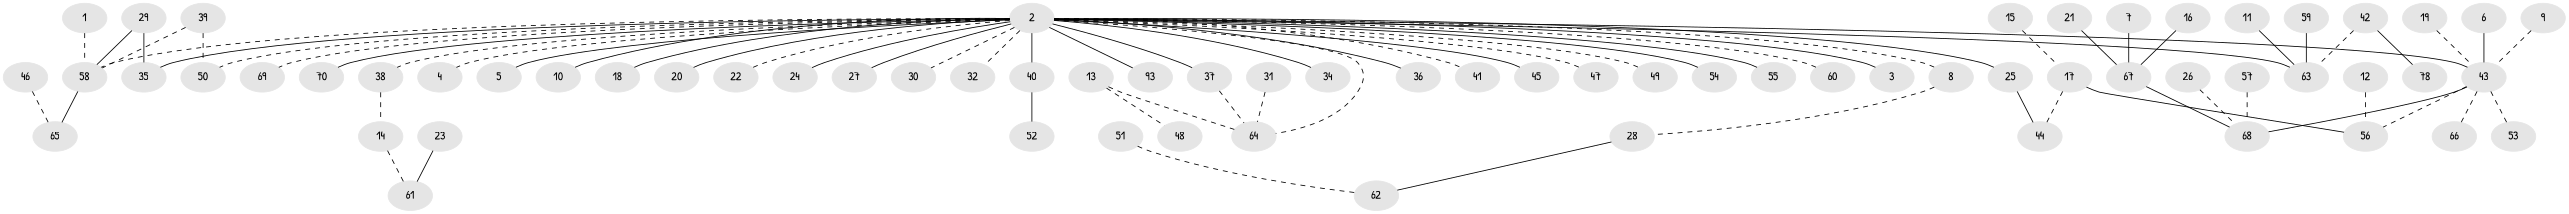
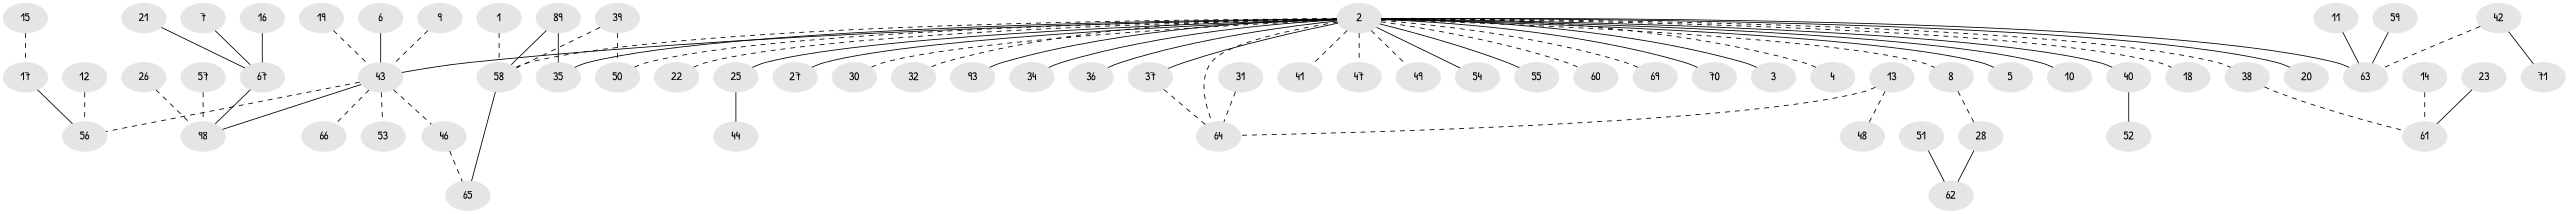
node "29": label "29" -> "89"
edge "2" -- "18": style solid -> dashed
node "24": removed
node "45": removed
node "78": label "78" -> "71"
edge "38" -- "14": now "38" -- "61"
edge "43" -- "46": added
edge "17" -- "44": removed
node "68": label "68" -> "98"
edge "51" -- "62": style dashed -> solid
